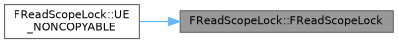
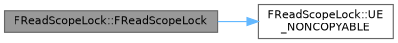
edge "FReadScopeLock::UE _NONCOPYABLE" -> "FReadScopeLock::FReadScopeLock": reversed
